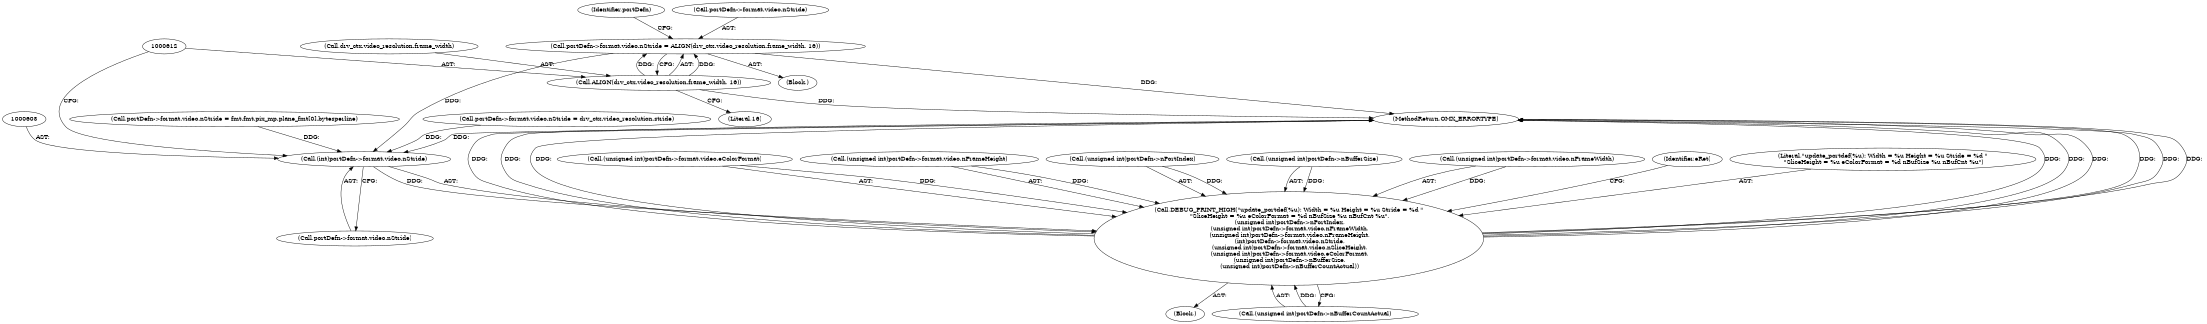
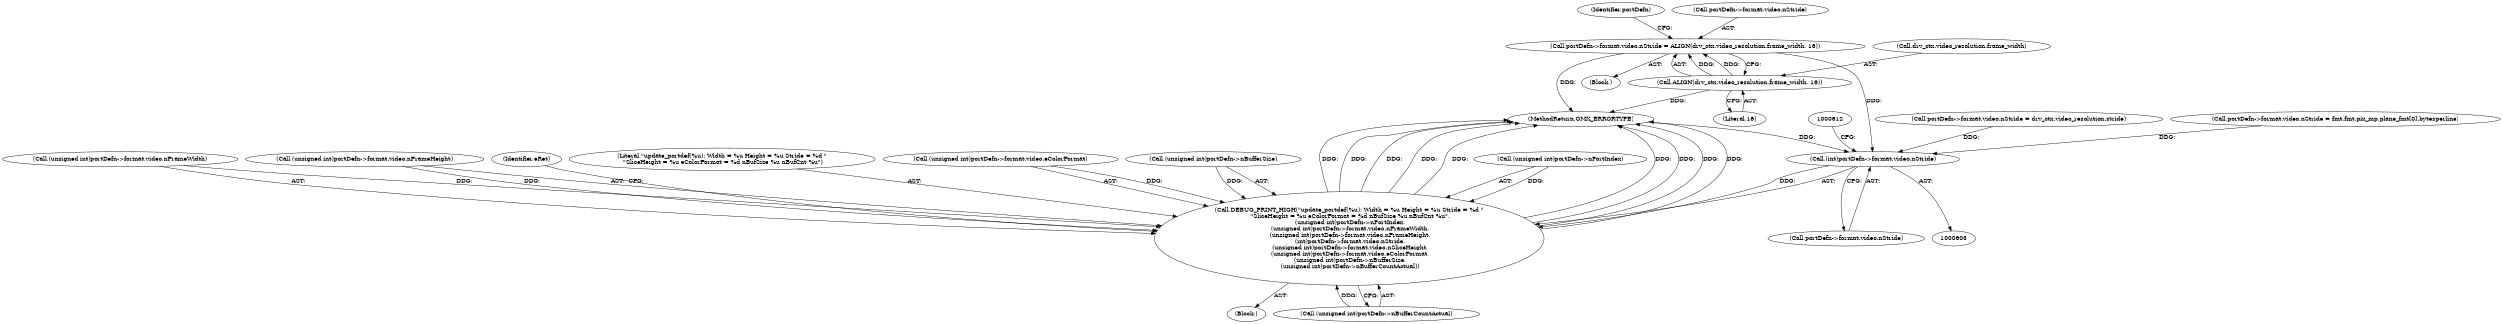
edge "1000612" -> "(Call,ALIGN(drv_ctx.video_resolution.frame_width, 16))": now "(Literal,16)" -> "(Call,ALIGN(drv_ctx.video_resolution.frame_width, 16))"
edge "1000603" -> "(Call,(int)portDefn->format.video.nStride)": reversed
